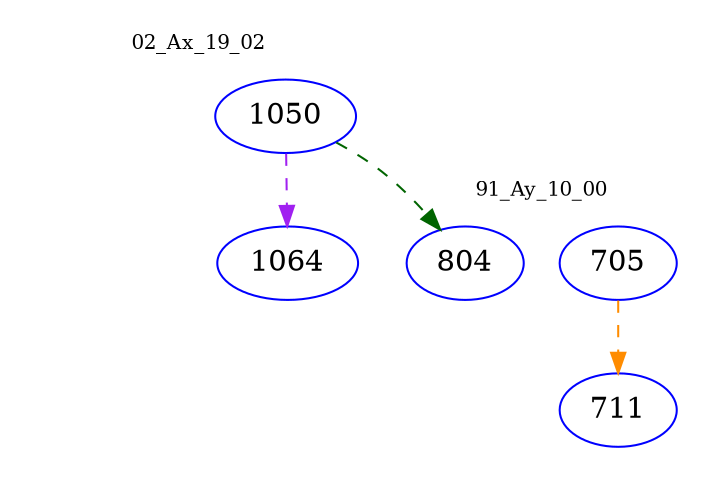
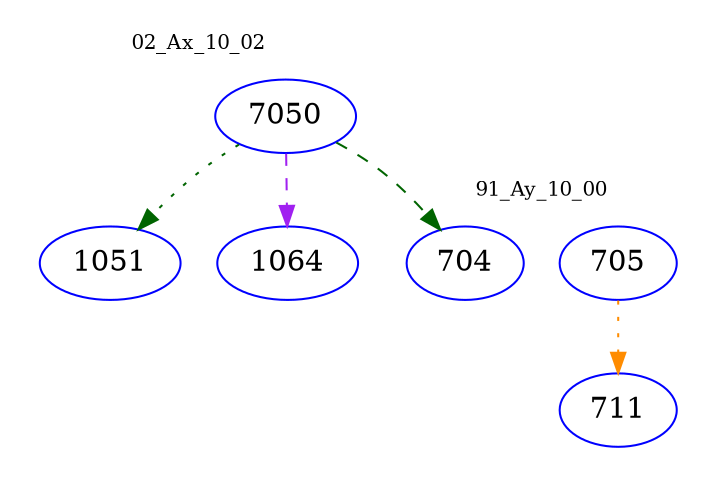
cluster "02_Ax_19_02": label "02_Ax_19_02" -> "02_Ax_10_02"
node "1050": label "1050" -> "7050"
node "1051": added
node "804": label "804" -> "704"
edge "705" -> "711": style dashed -> dotted
